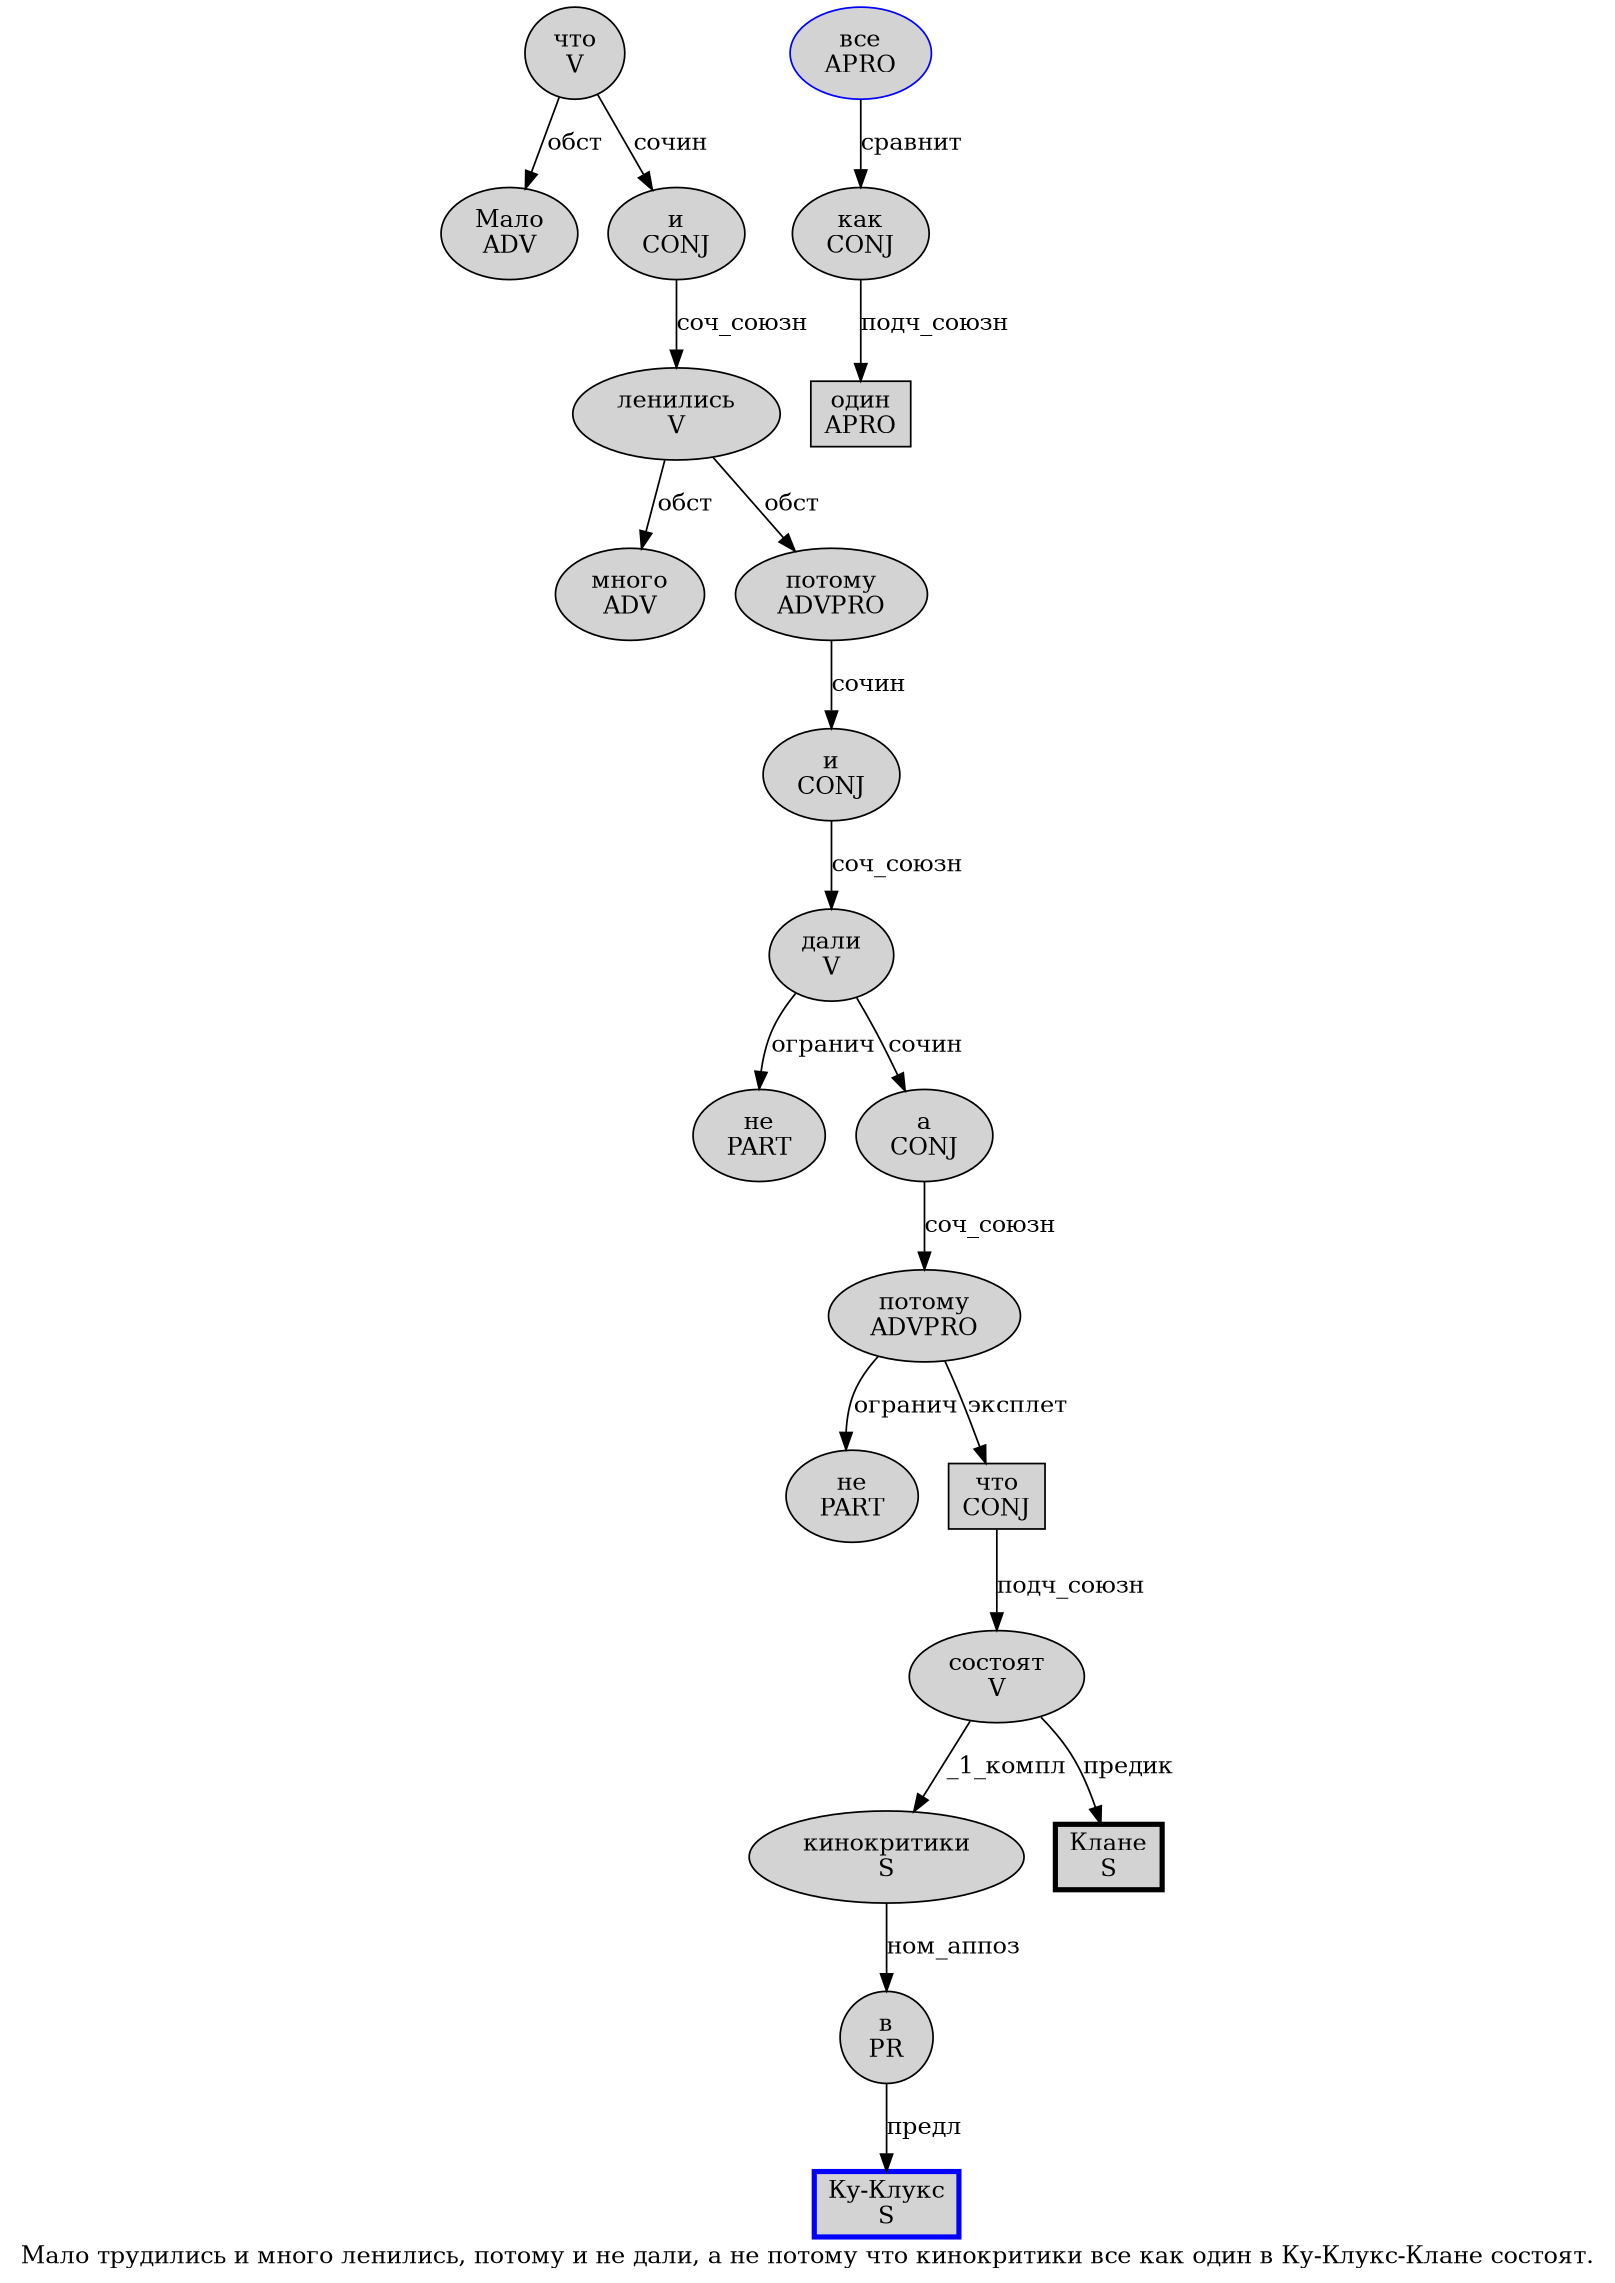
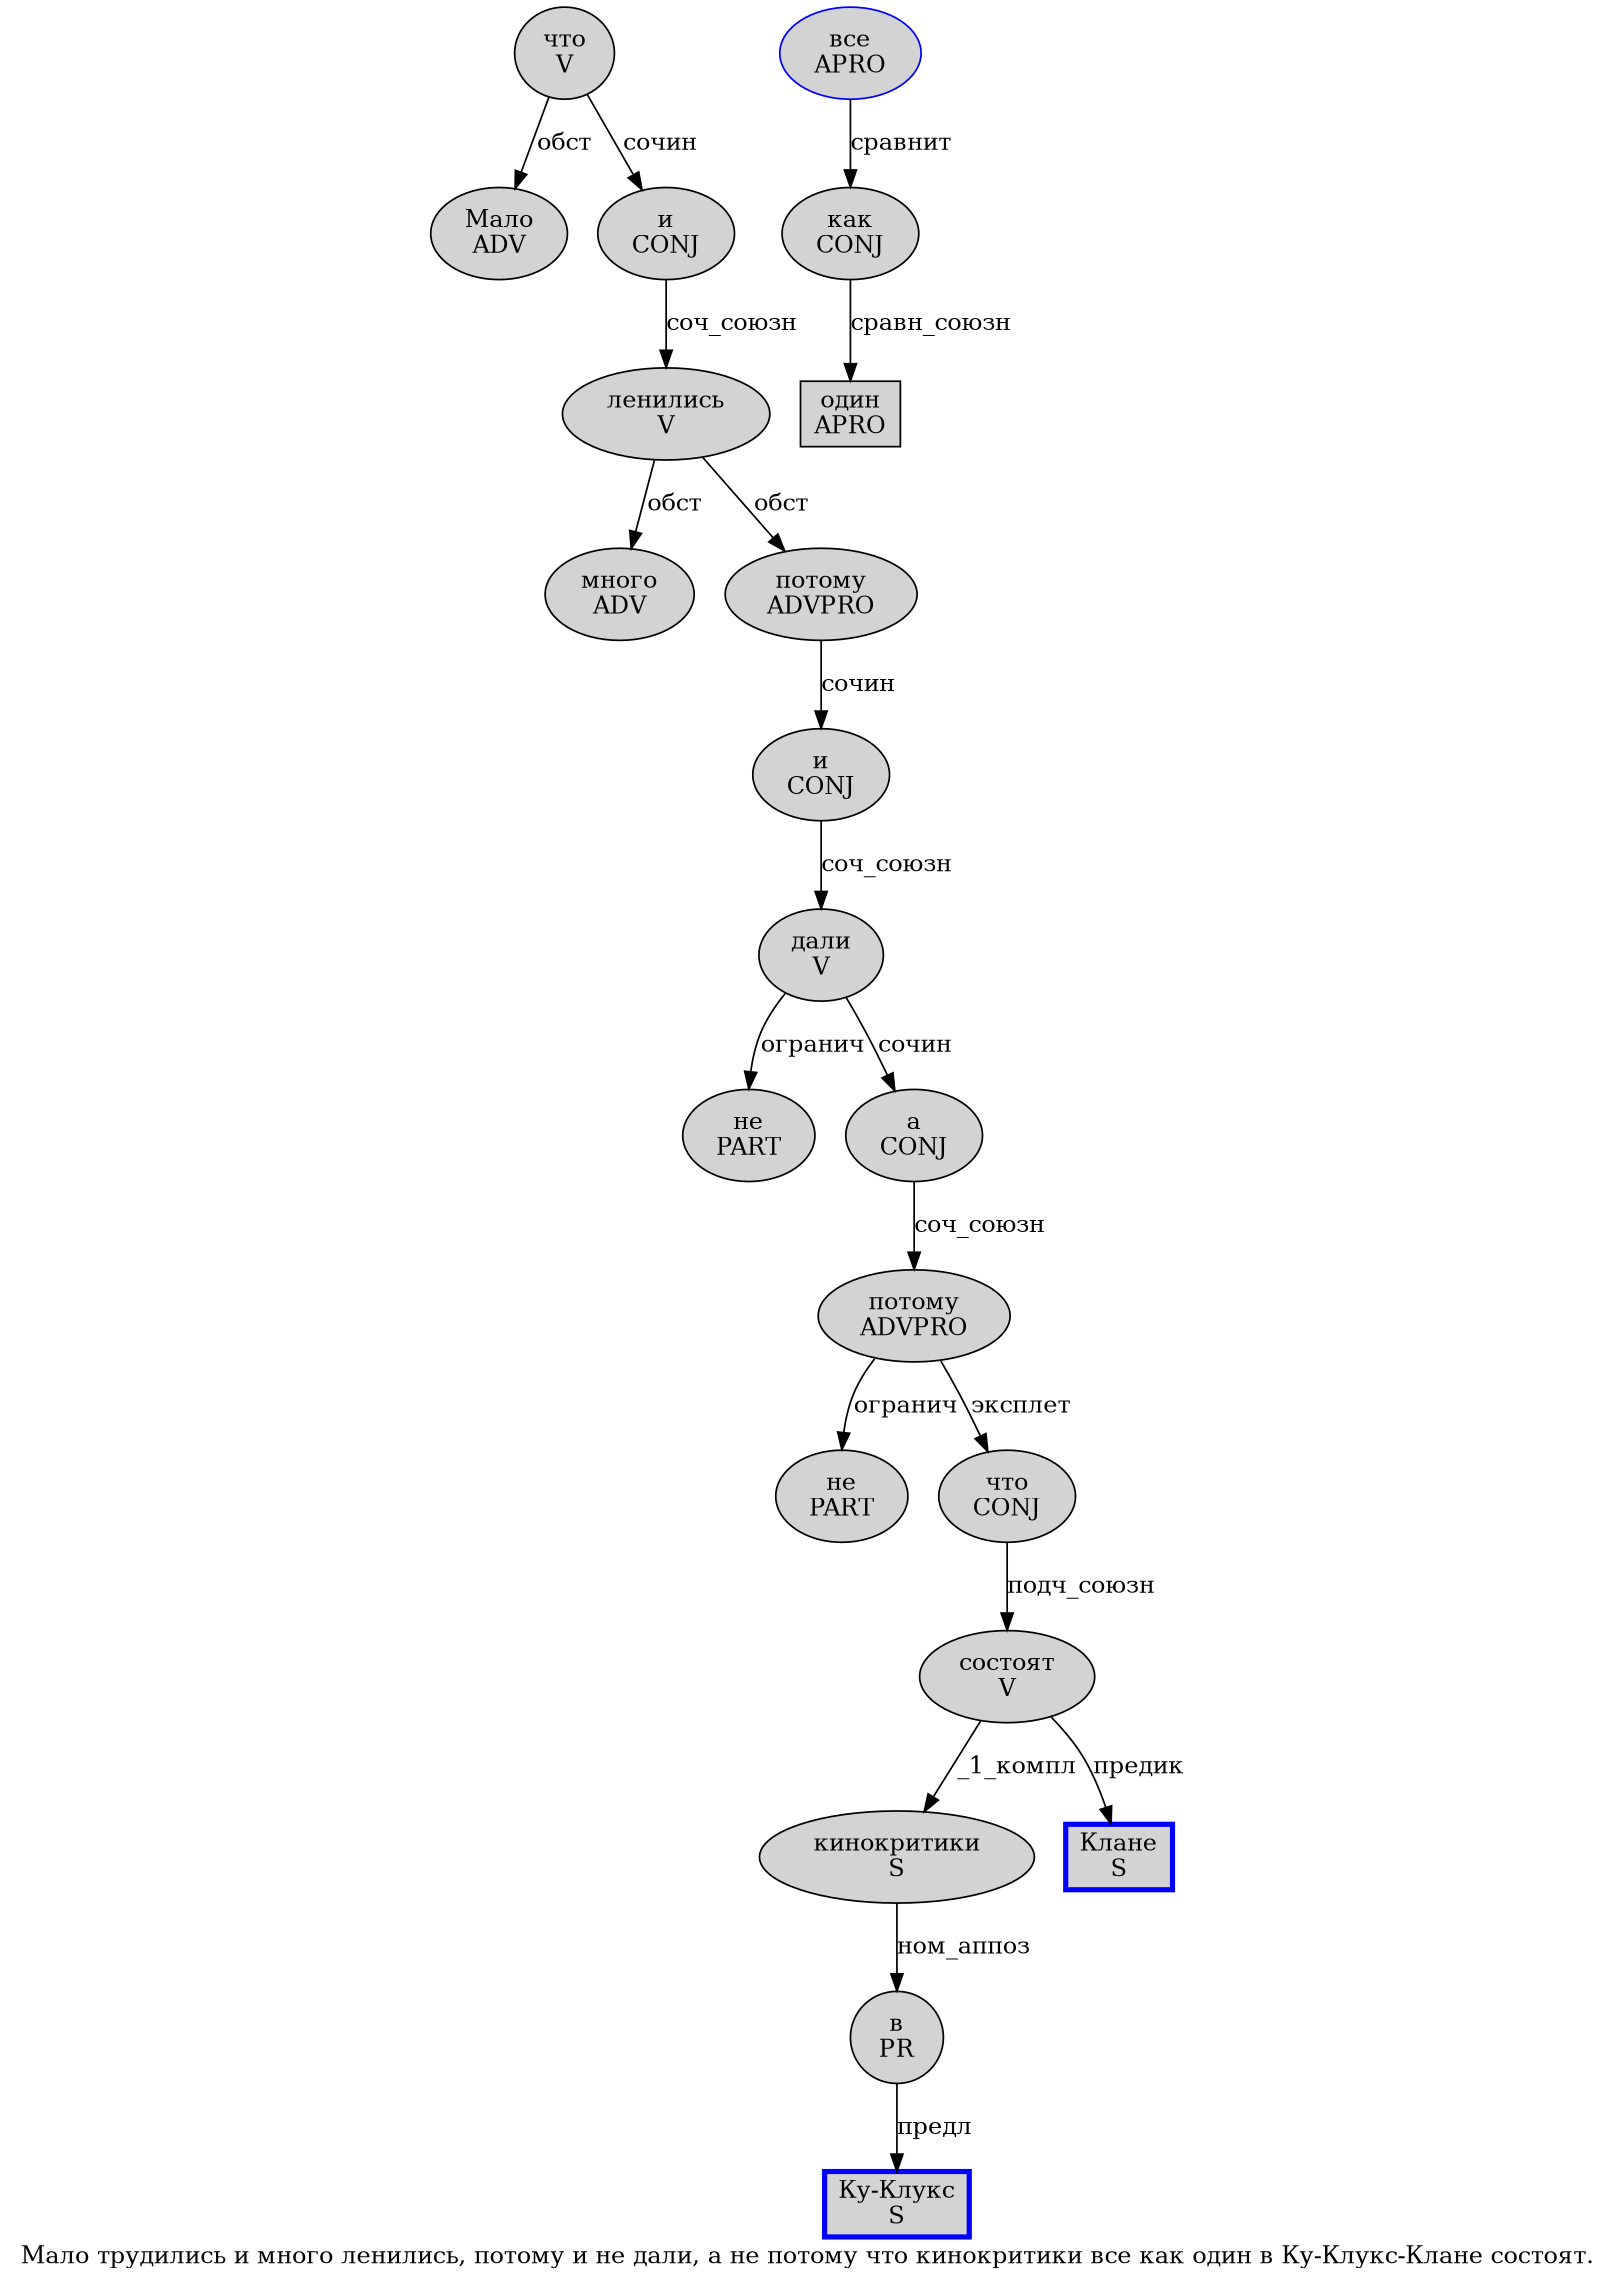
edge "как CONJ" -> "один APRO": label "подч_союзн" -> "сравн_союзн"
node "что CONJ": shape box -> ellipse
node "Клане S": color black -> blue
